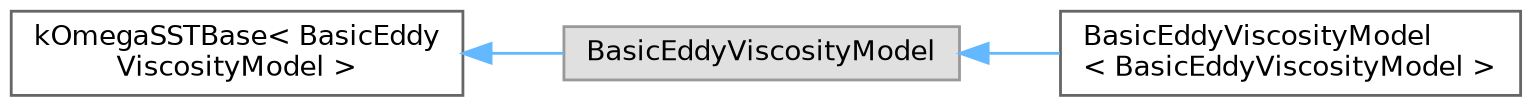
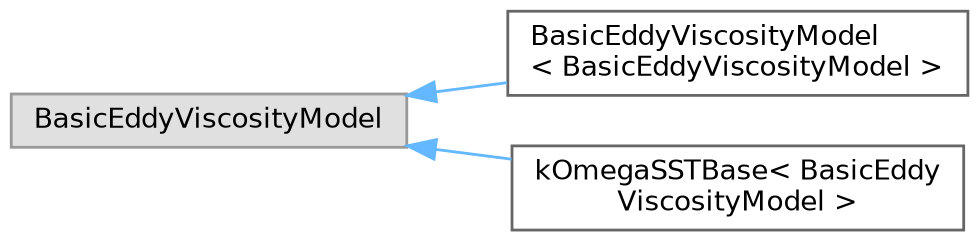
edge "BasicEddyViscosityModel" -> "kOmegaSSTBase< BasicEddy ViscosityModel >": reversed
